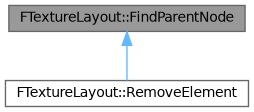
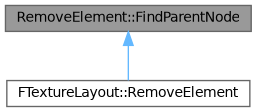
node "FTextureLayout::FindParentNode": label "FTextureLayout::FindParentNode" -> "RemoveElement::FindParentNode"
